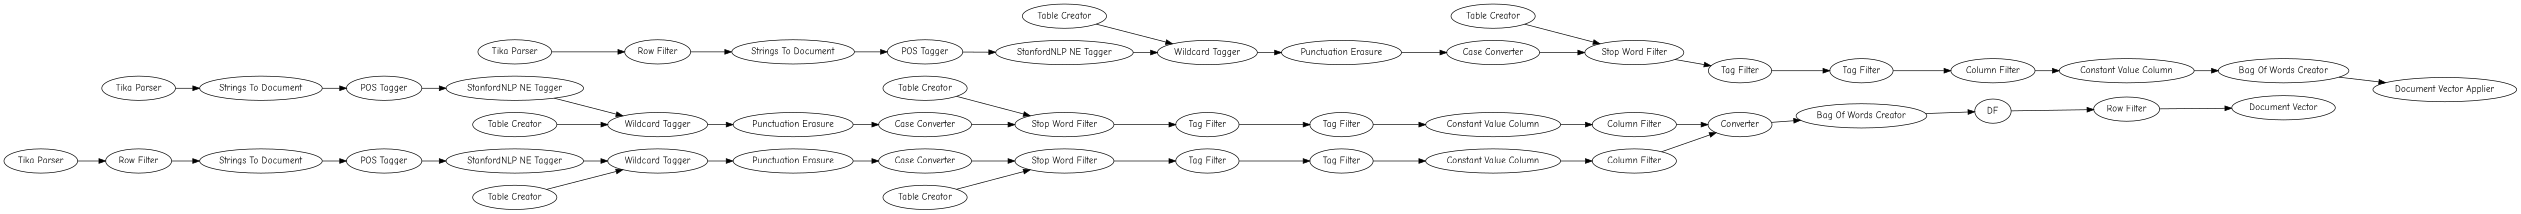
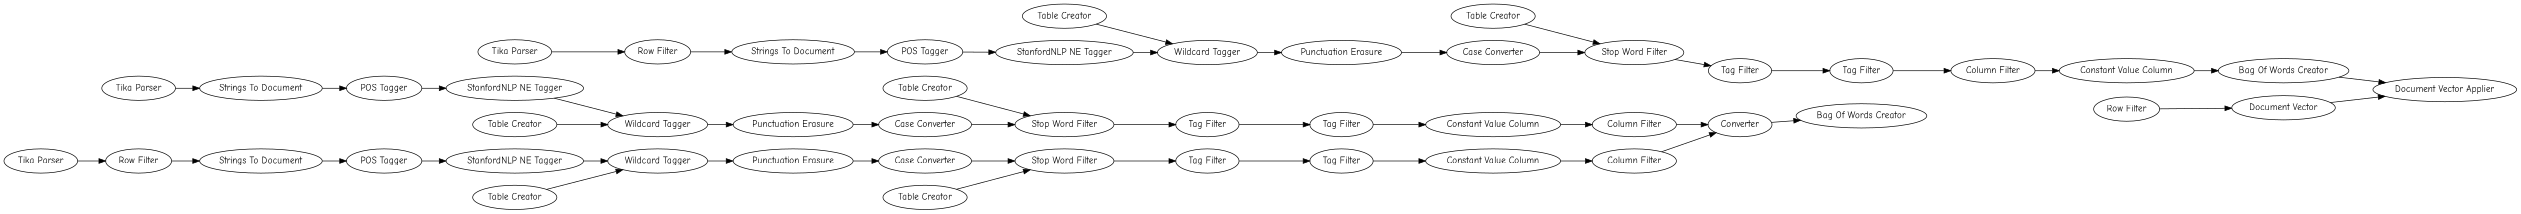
edge "Document Vector" -> "Document Vector Applier": added
node "DF": removed
